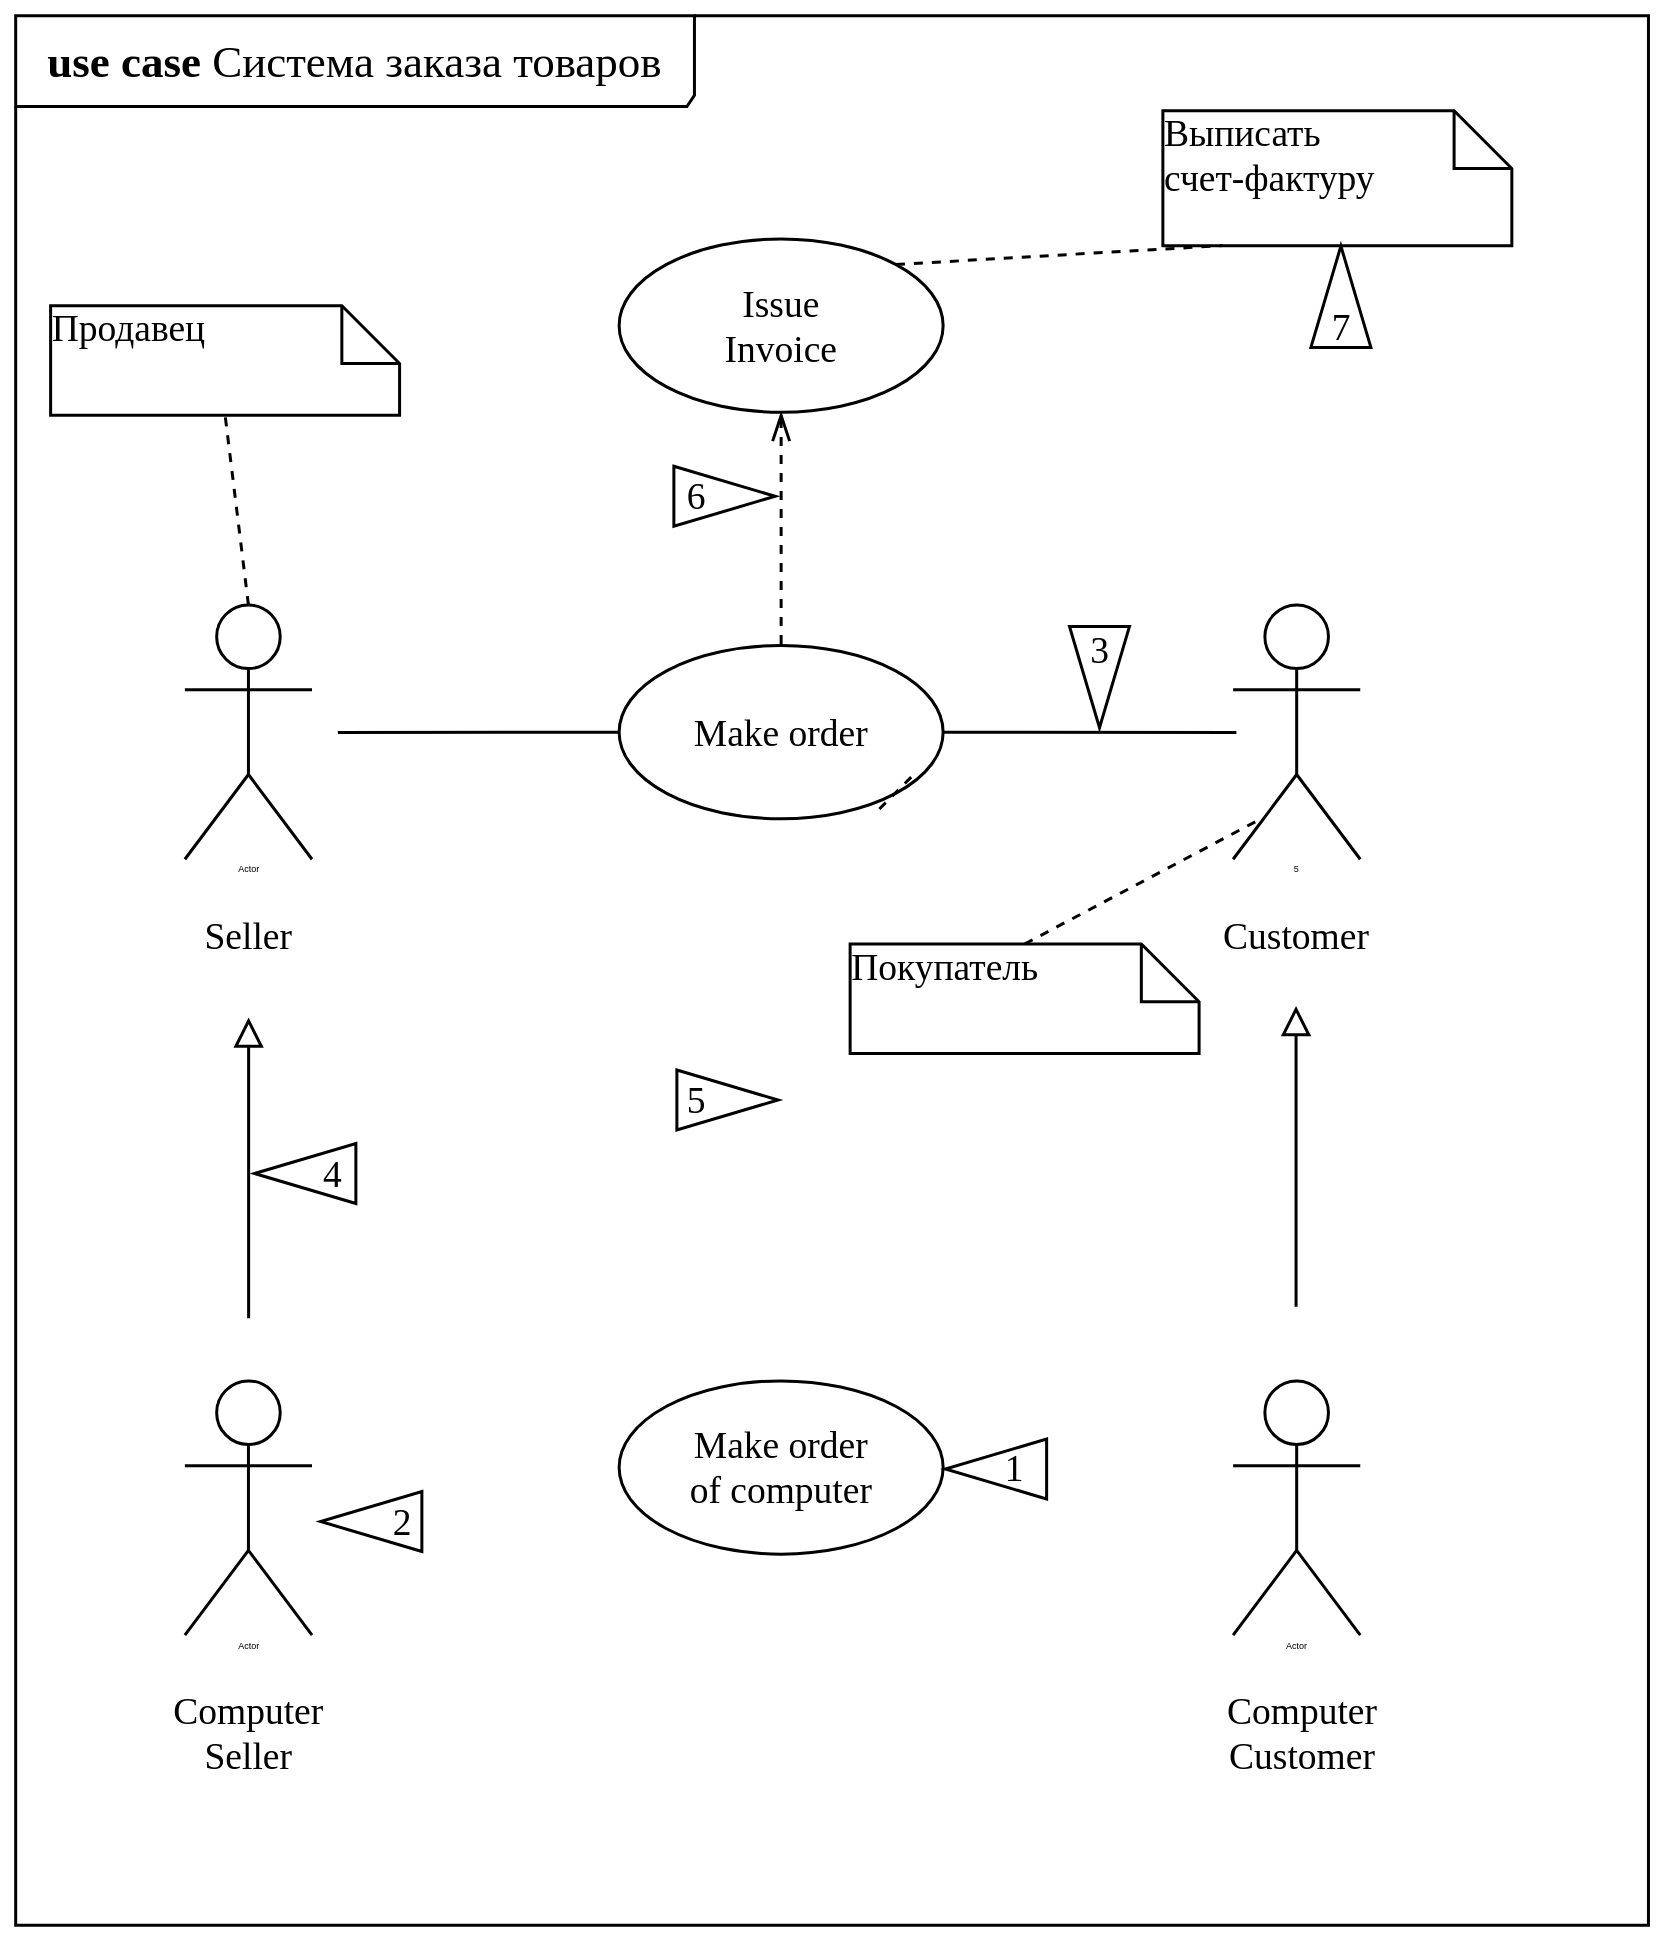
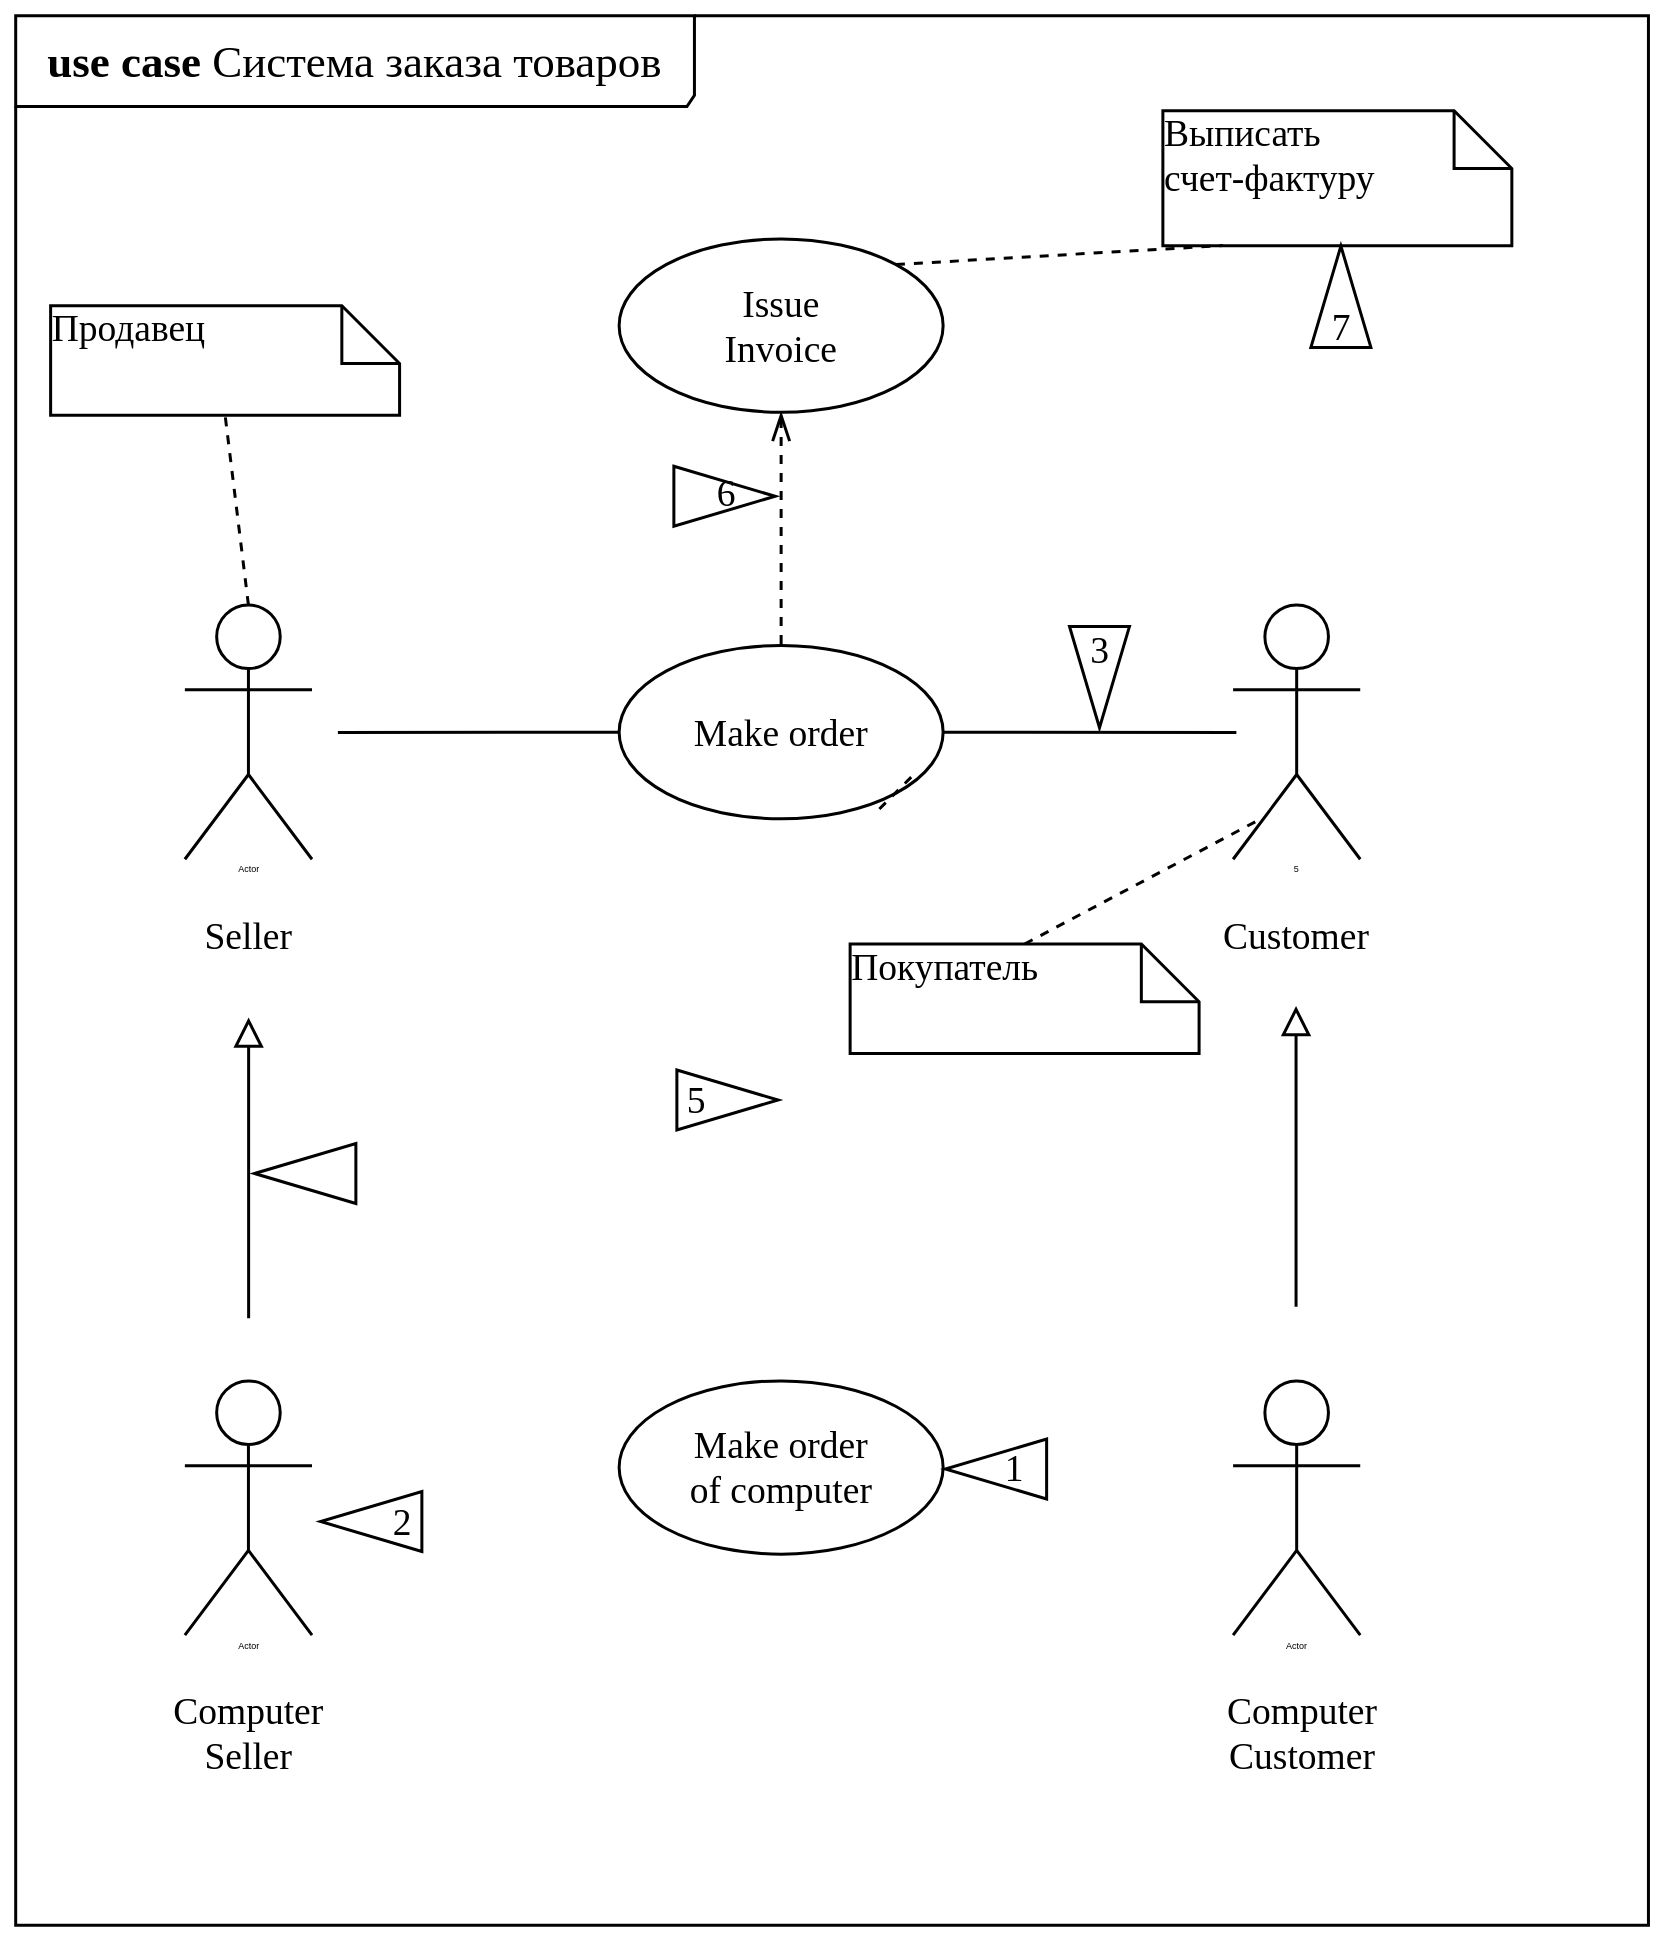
node "6": moved (696, 496) -> (726, 492)
node "4": removed
